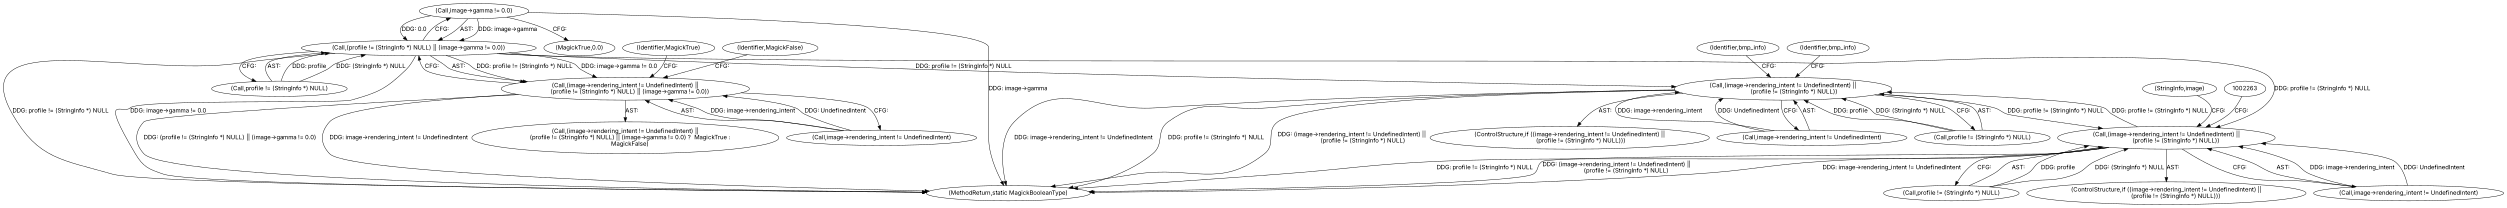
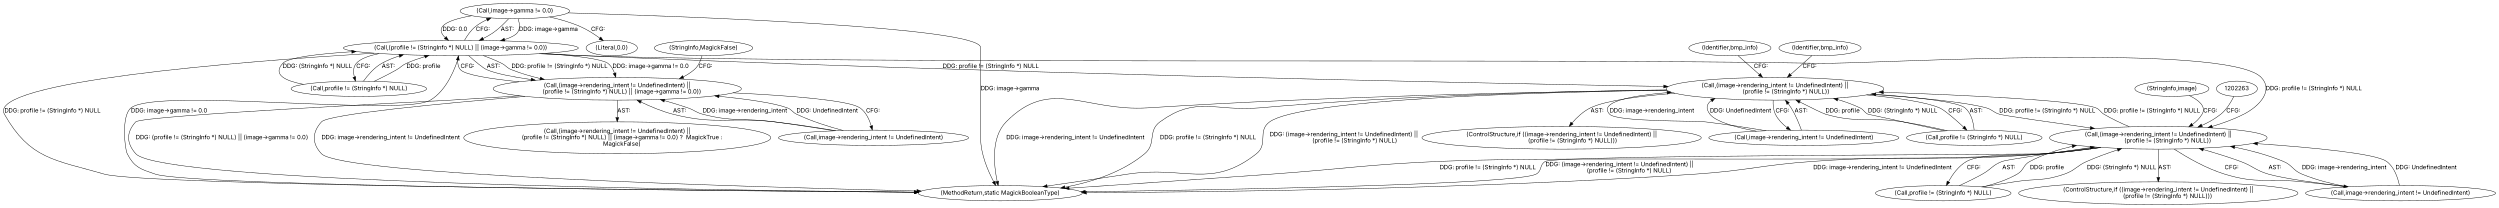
node "(MagickTrue,0.0)": label "(MagickTrue,0.0)" -> "(Literal,0.0)"
node "(Identifier,MagickTrue)": removed
node "(Identifier,MagickFalse)": label "(Identifier,MagickFalse)" -> "(StringInfo,MagickFalse)"
node "1002263": label "1002263" -> "1202263"
